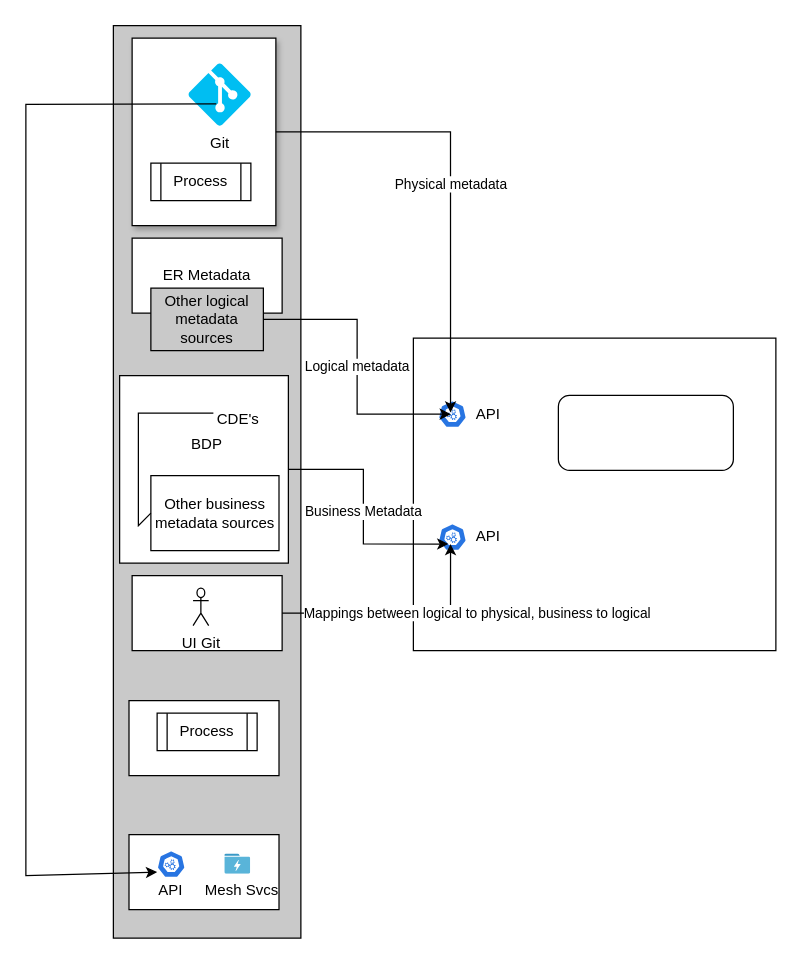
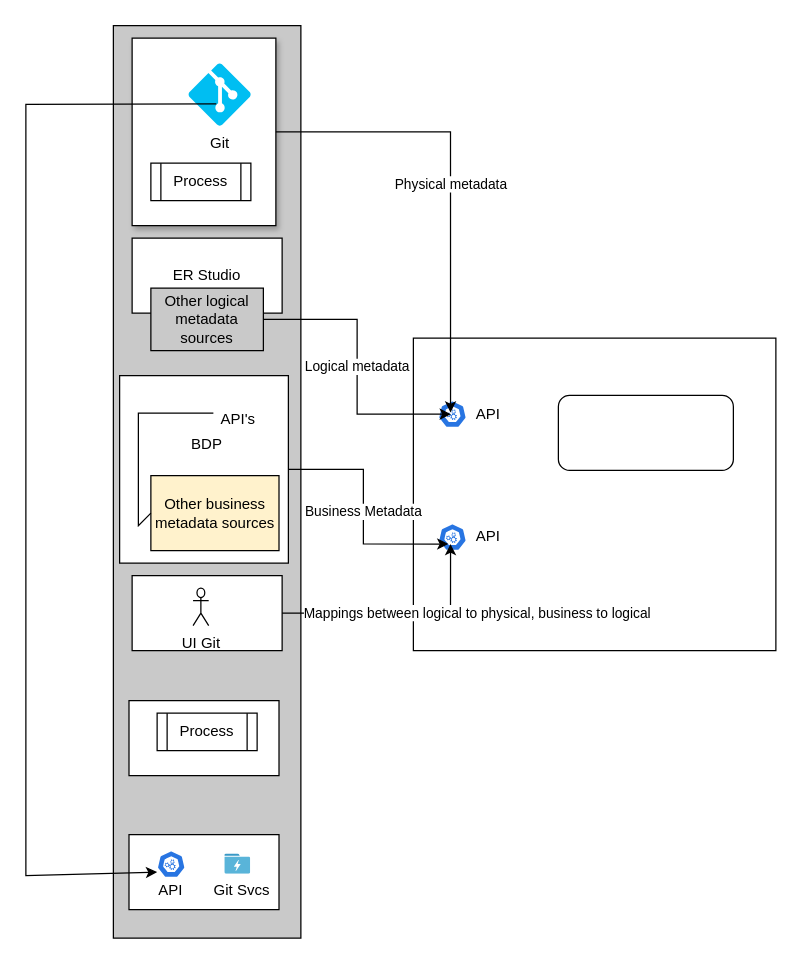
node "ER Metadata": label "ER Metadata" -> "ER Studio"
node "CDE's": label "CDE's" -> "API's"
node "Other business metadata sources": fillcolor #ffffff -> #fff2cc
node "Mesh Svcs": label "Mesh Svcs" -> "Git Svcs"
